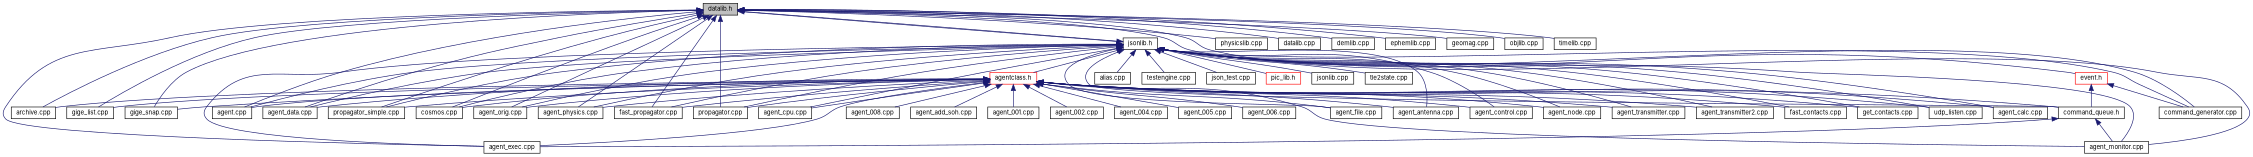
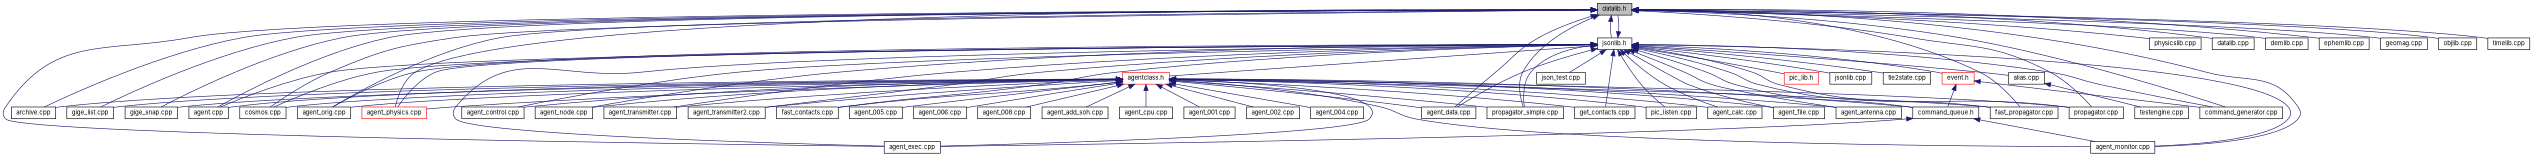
edge "testengine.cpp" -> "jsonlib.h": now "testengine.cpp" -> "alias.cpp"
edge "agent_cpu.cpp" -> "jsonlib.h": removed
node "agent_physics.cpp": color black -> red
node "udp_listen.cpp": label "udp_listen.cpp" -> "pic_listen.cpp"
